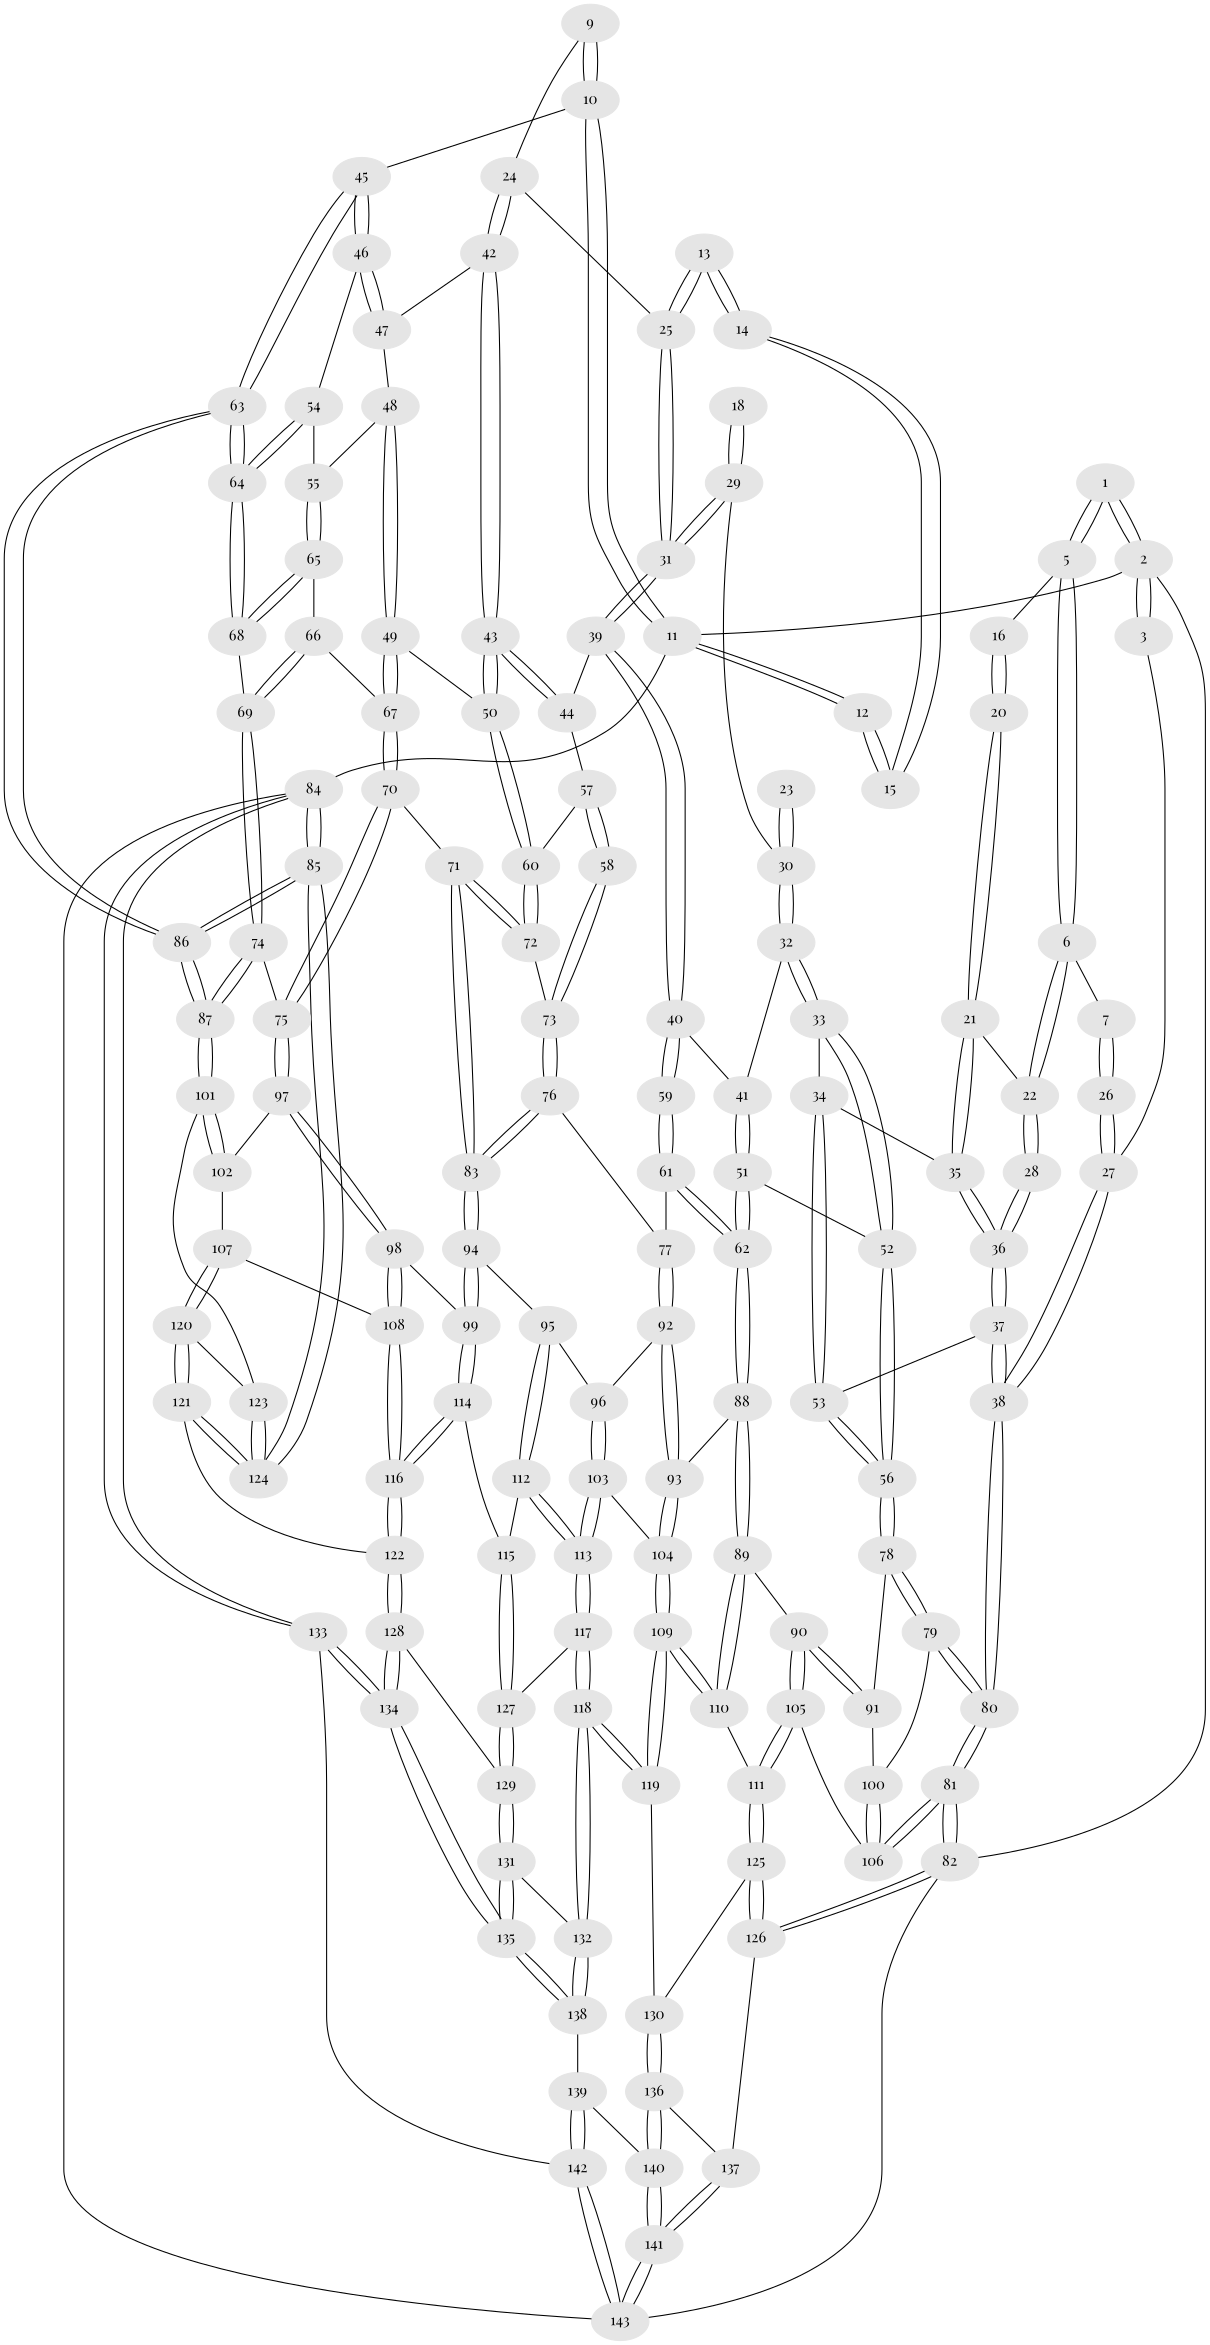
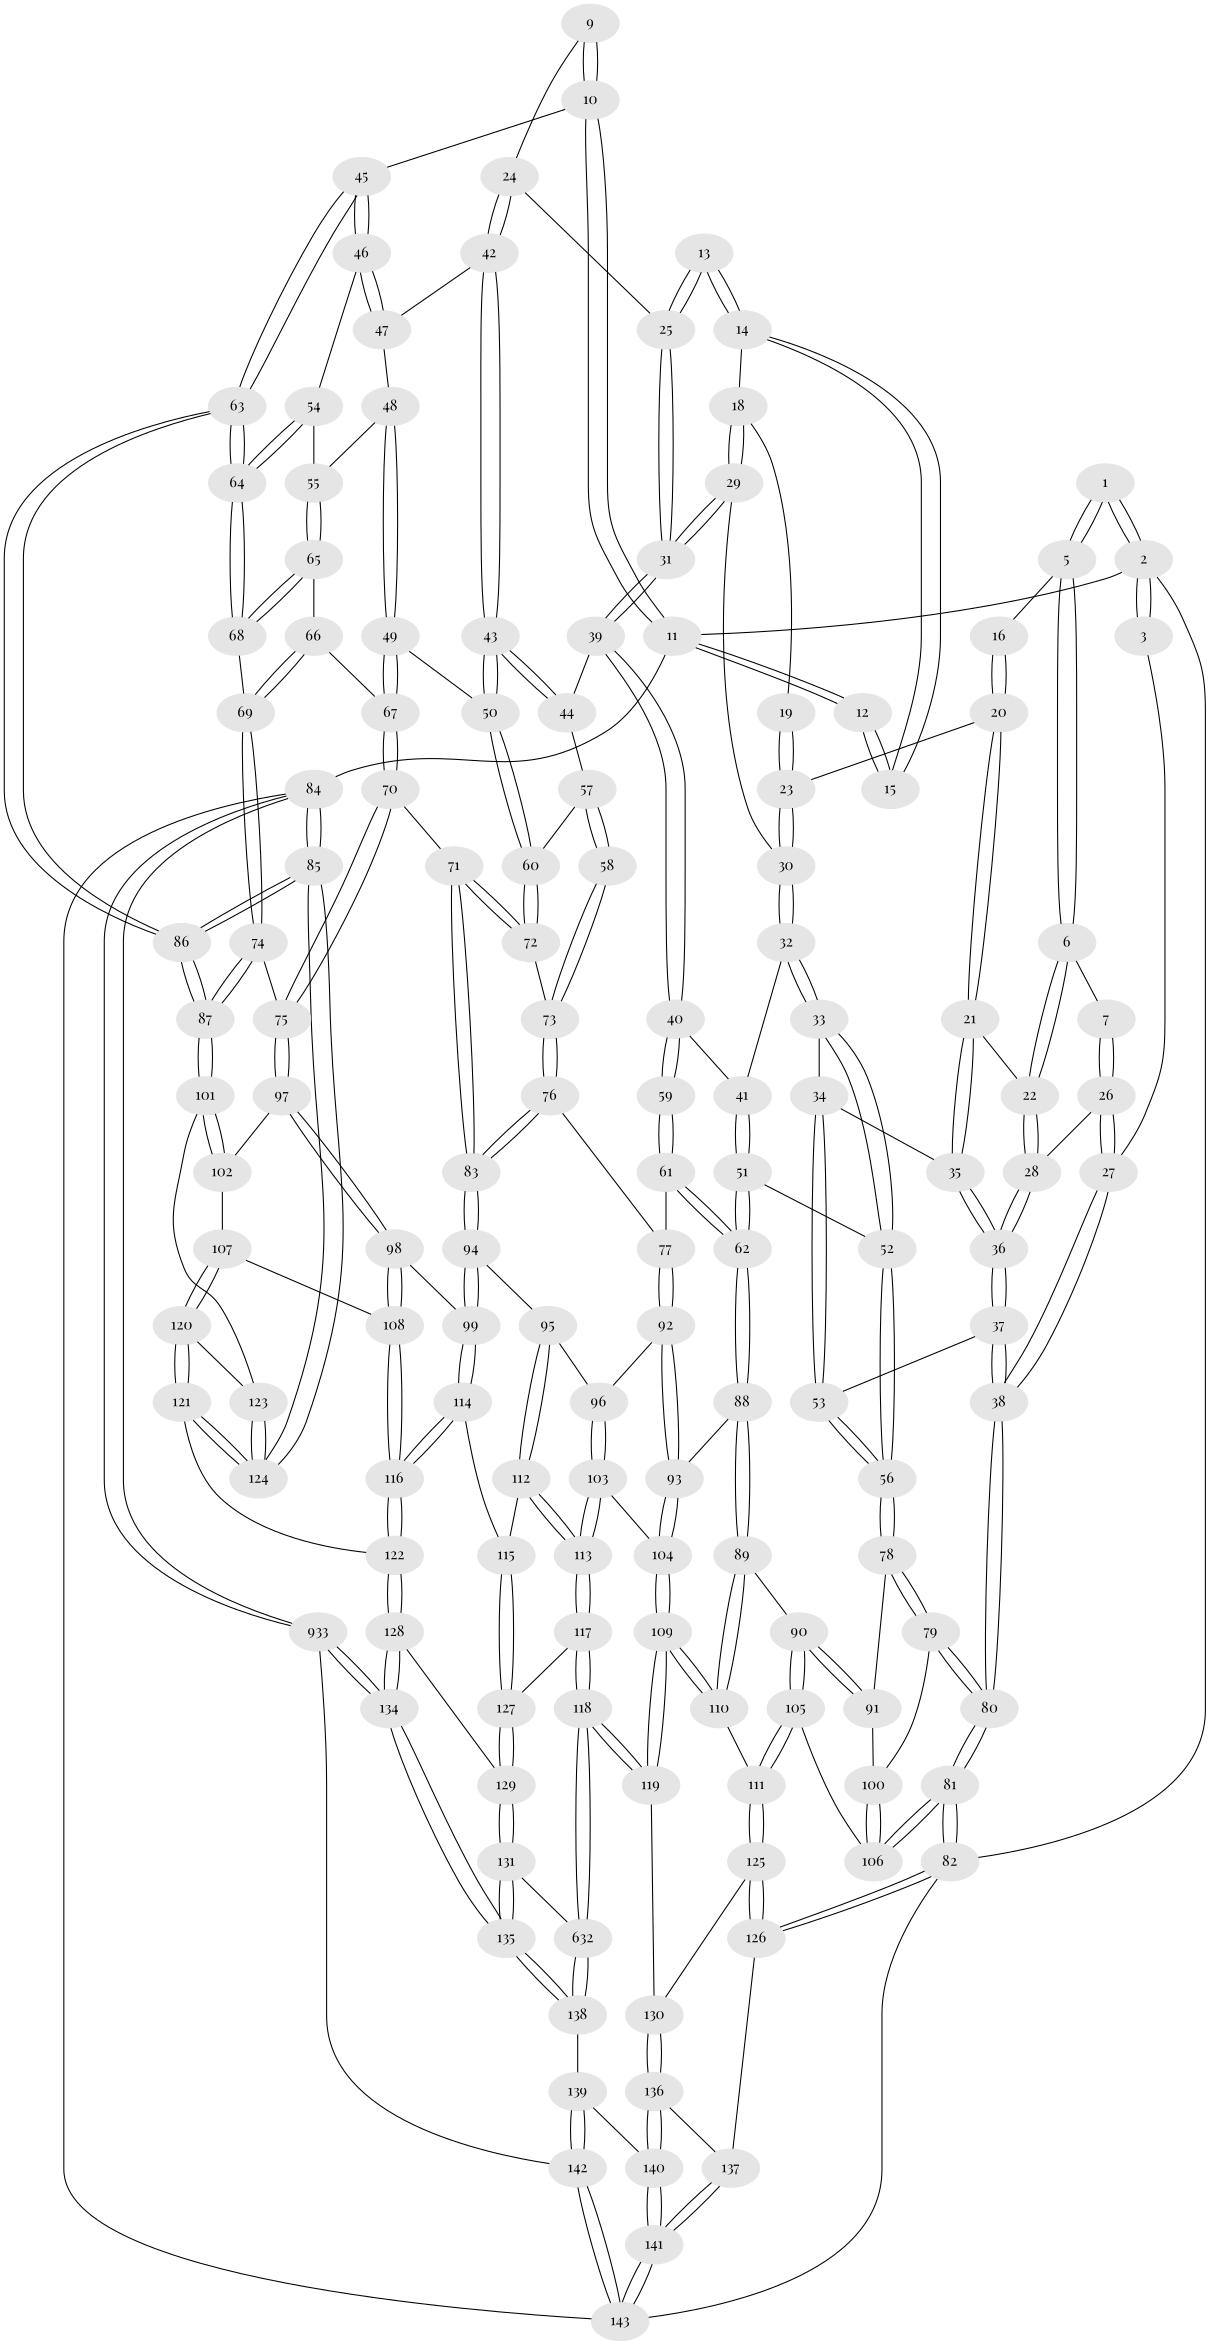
edge "14" -- "18": added
node "19": added
edge "20" -- "23": added
edge "26" -- "28": added
node "133": label "133" -> "933"
node "132": label "132" -> "632"
